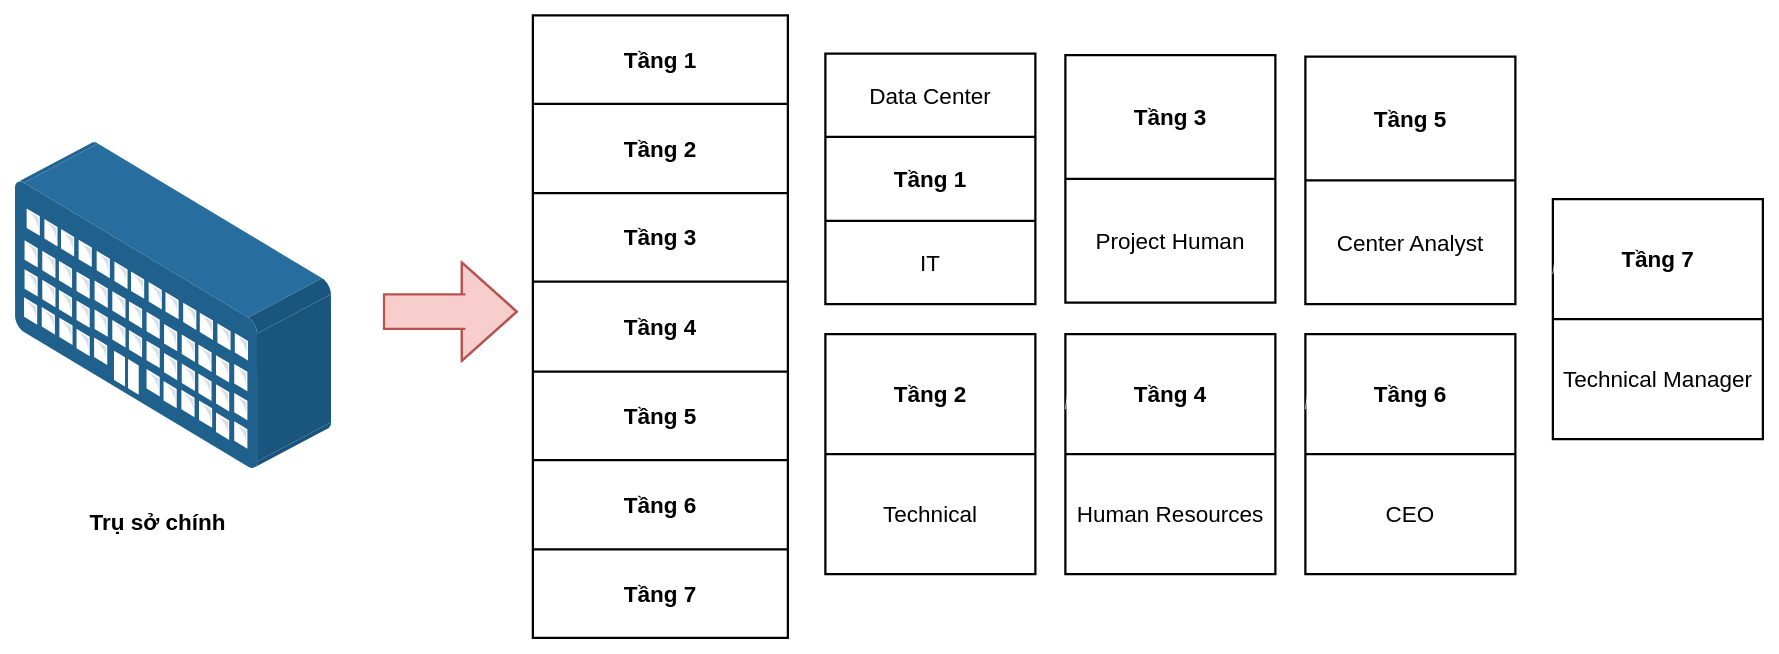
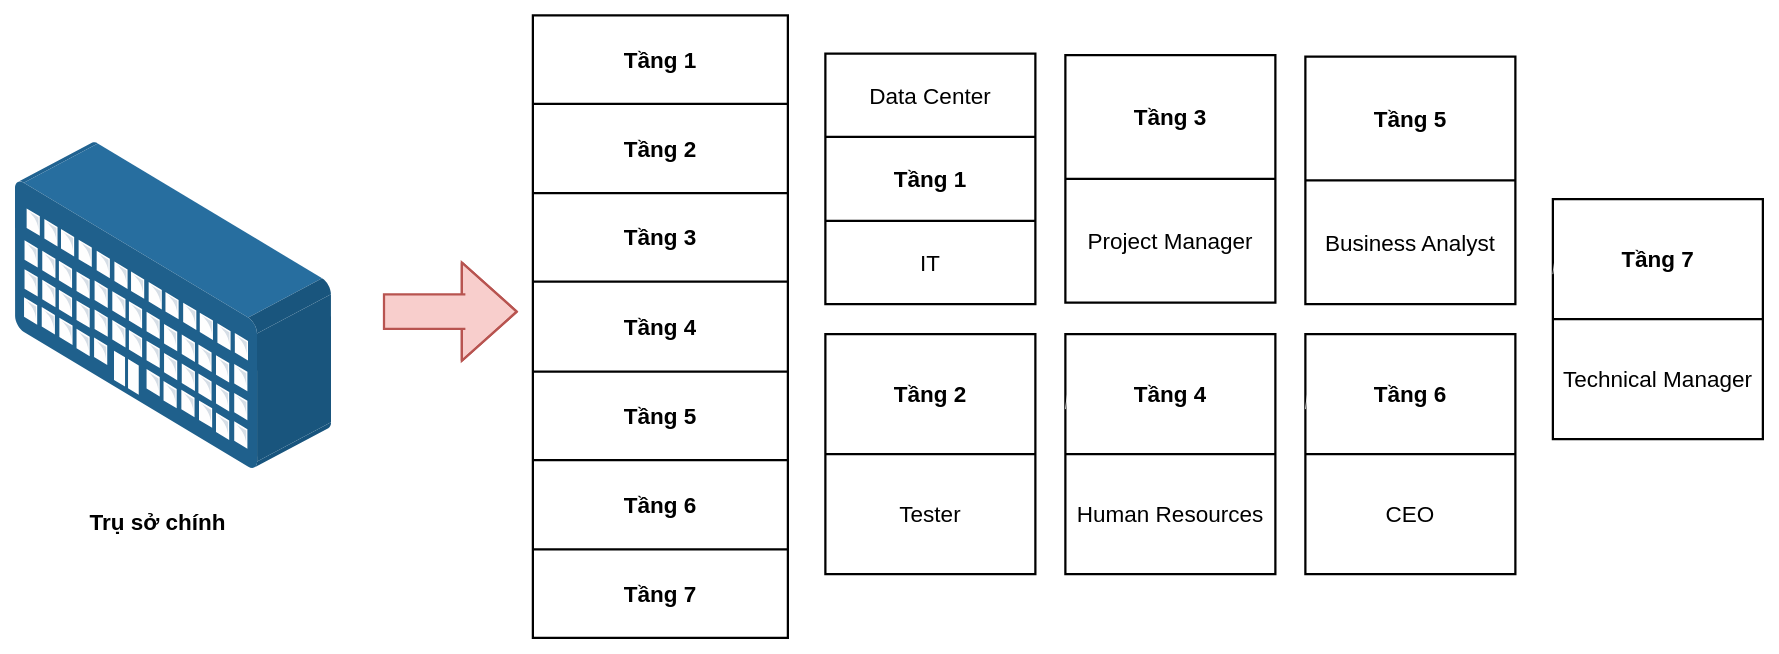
node "Project Human": label "Project Human" -> "Project Manager"
node "Center Analyst": label "Center Analyst" -> "Business Analyst"
node "Technical": label "Technical" -> "Tester"
